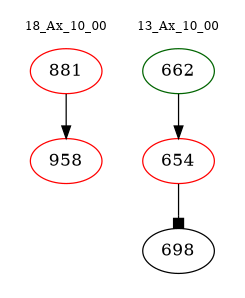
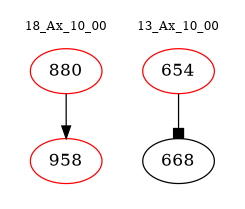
node "881": label "881" -> "880"
node "662": removed
node "698": label "698" -> "668"
